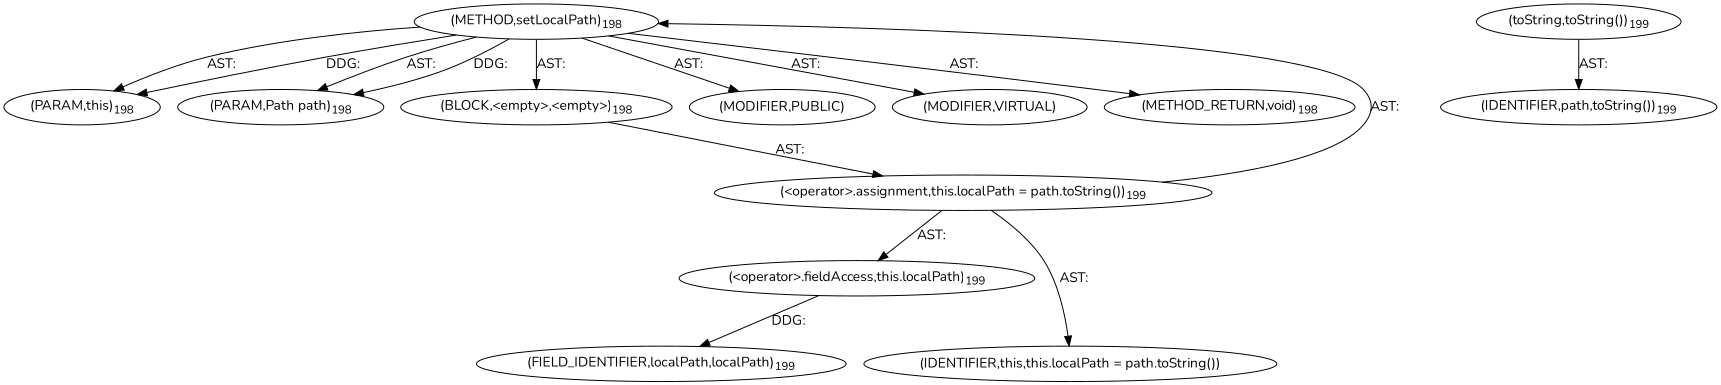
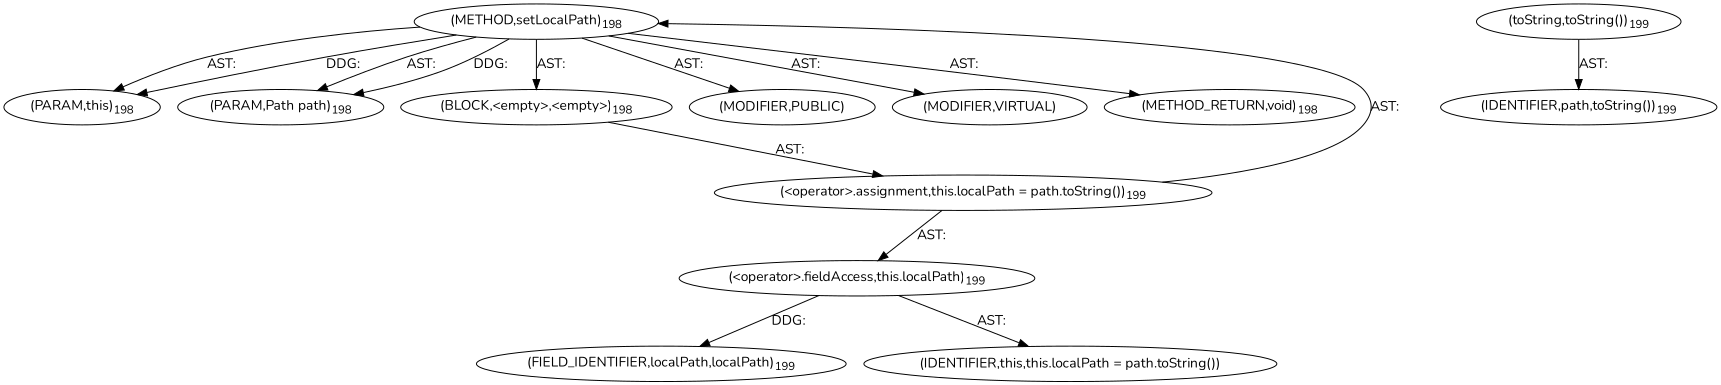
edge "(<operator>.assignment,this.localPath = path.toString())" -> "(IDENTIFIER,this,this.localPath = path.toString())": now "(<operator>.fieldAccess,this.localPath)" -> "(IDENTIFIER,this,this.localPath = path.toString())"
